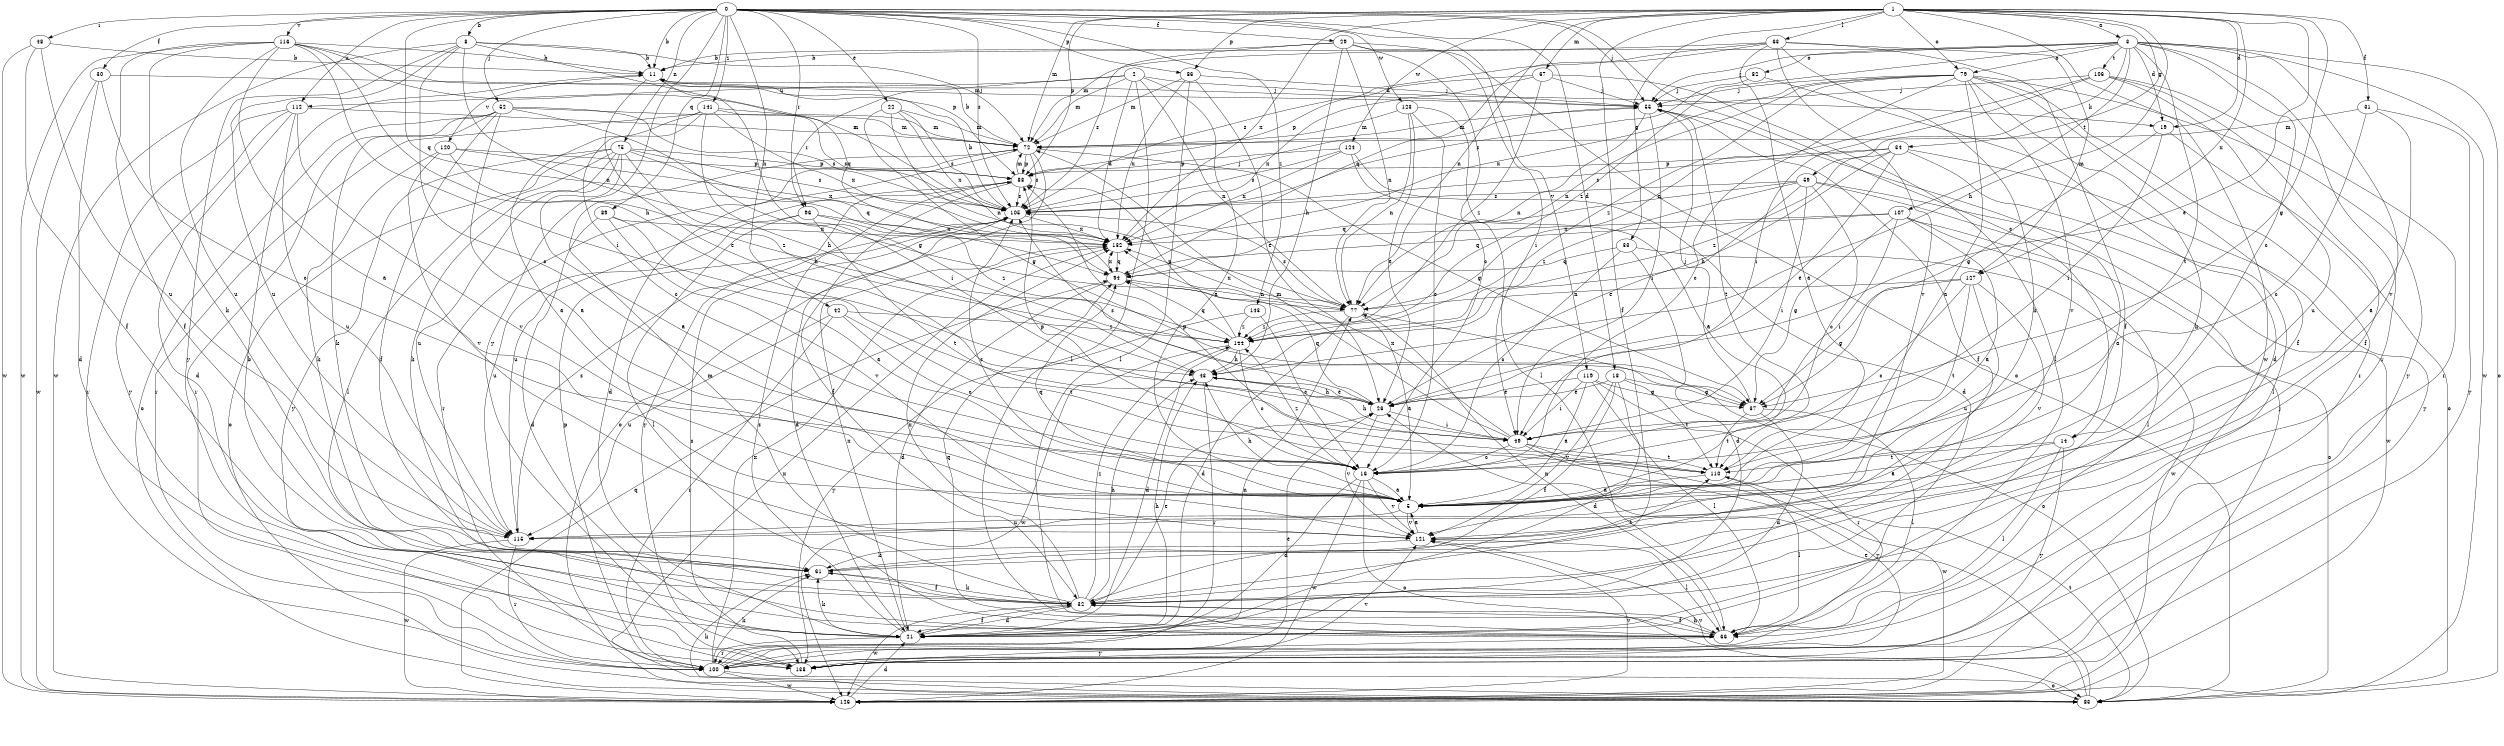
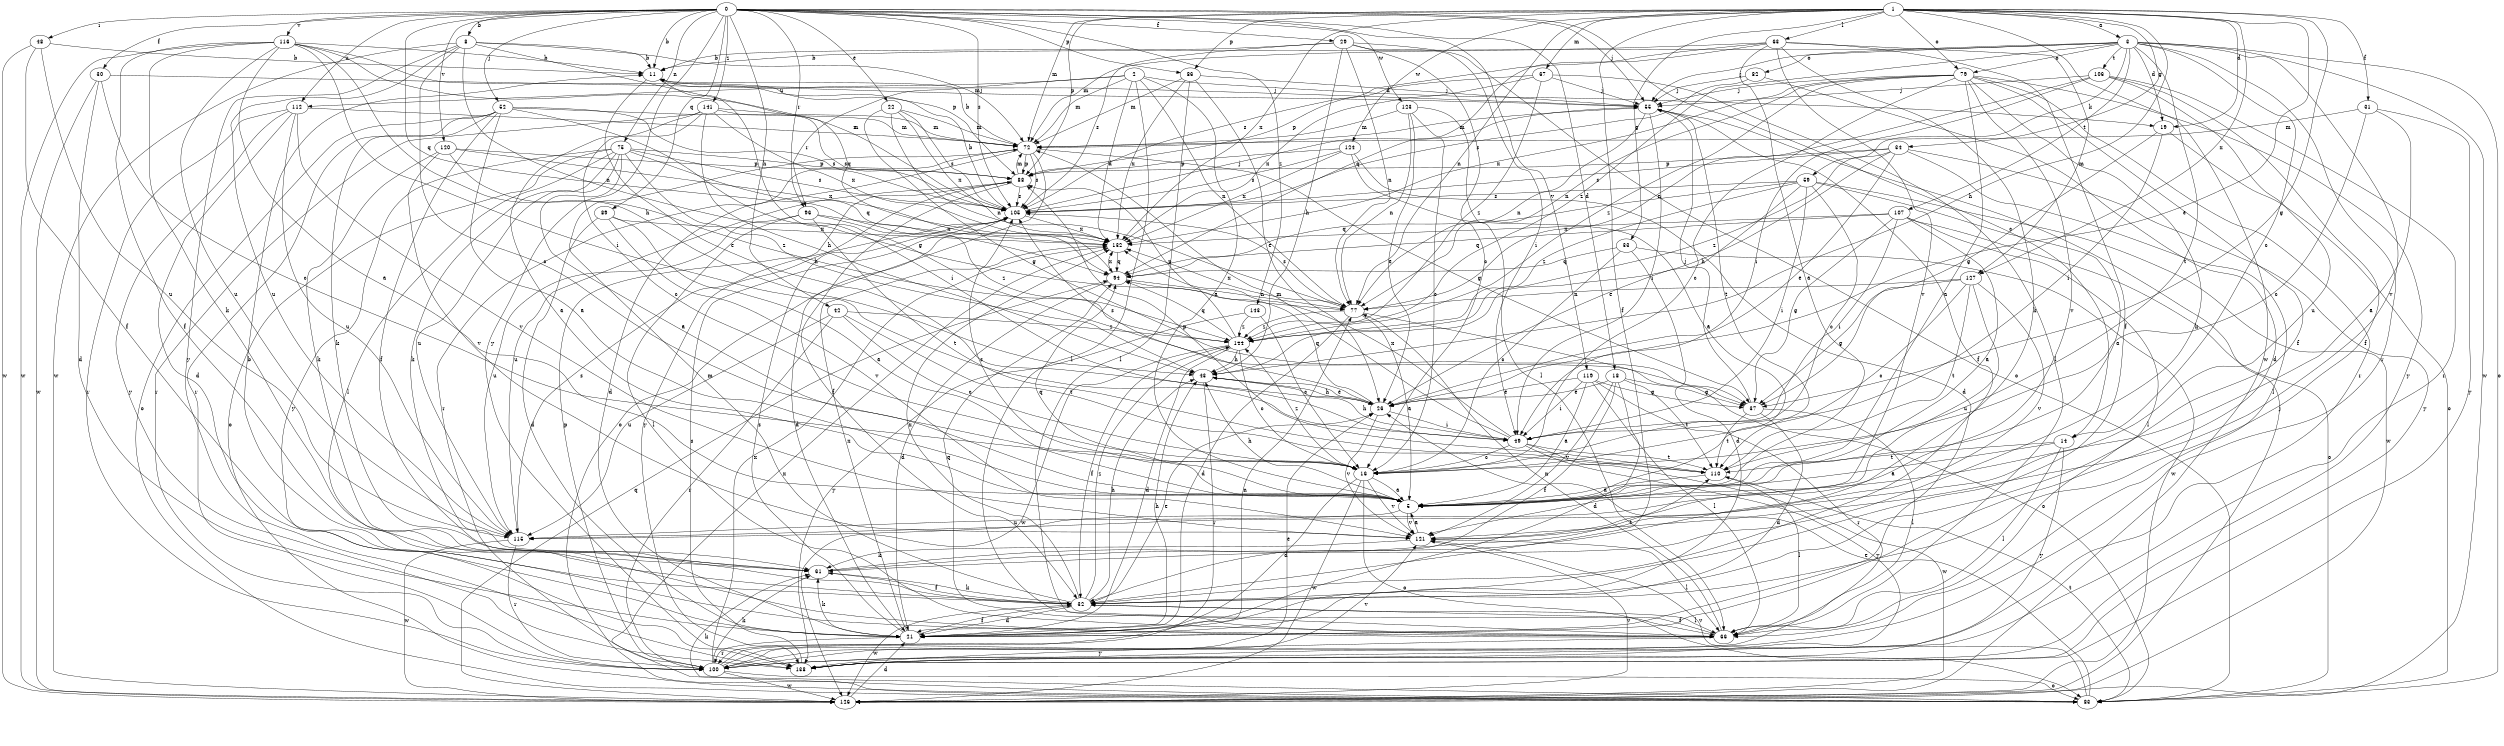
edge "11" -> "120": now "0" -> "120"
edge "16" -> "88": removed, label "p"
edge "144" -> "32": added, label "f"
edge "32" -> "66": label "h" -> "l"
